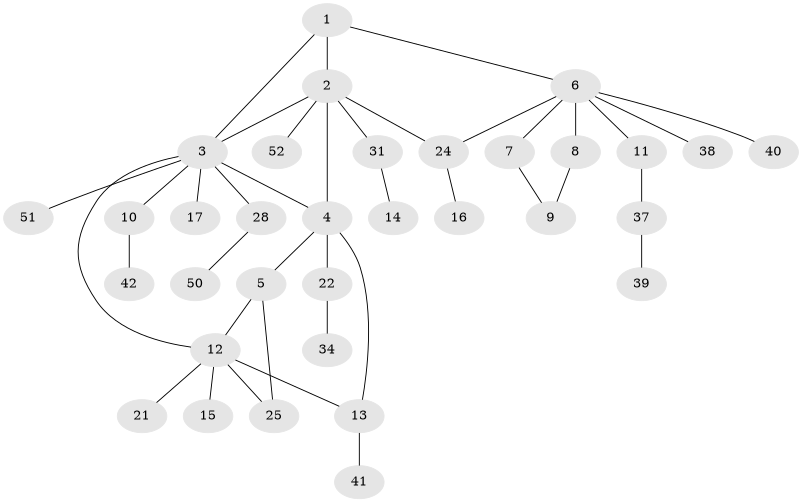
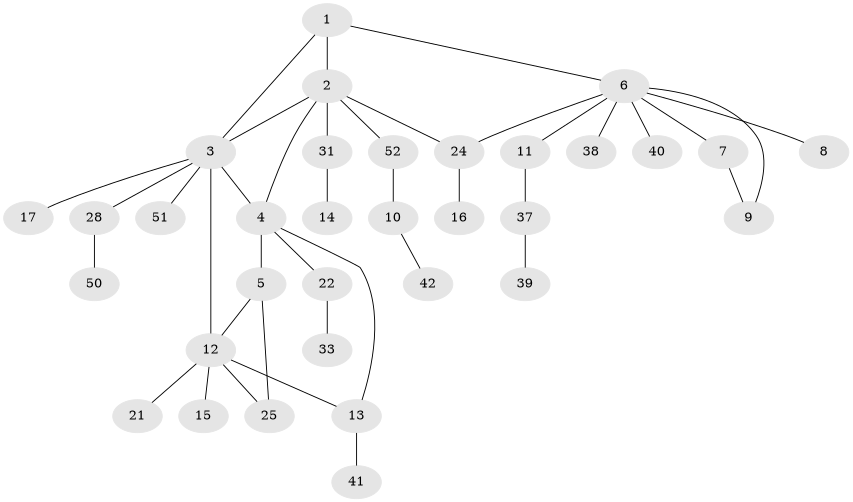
edge "3" -- "10": now "52" -- "10"
edge "8" -- "9": now "6" -- "9"
node "34": label "34" -> "33"
